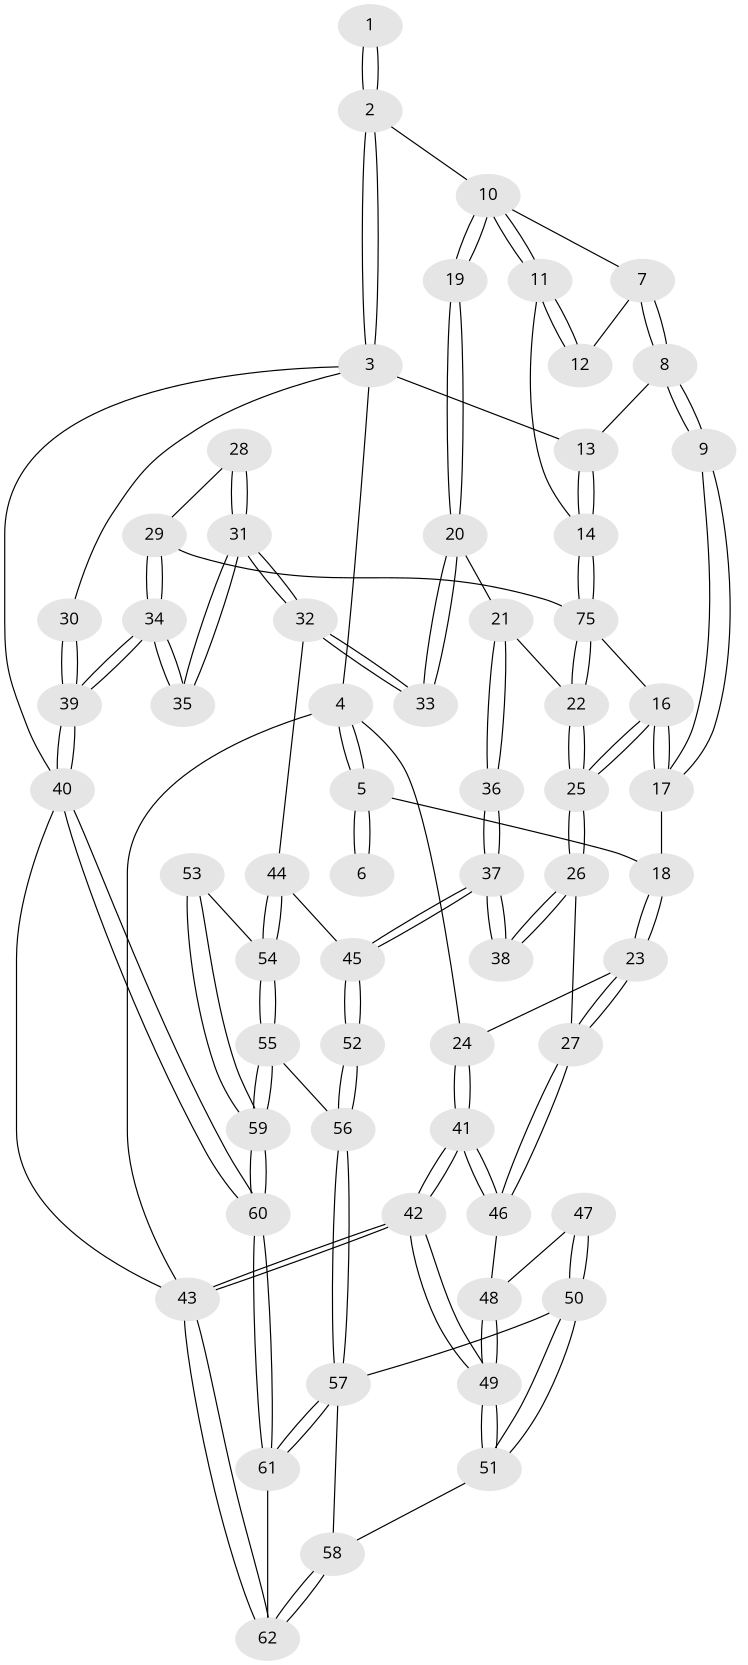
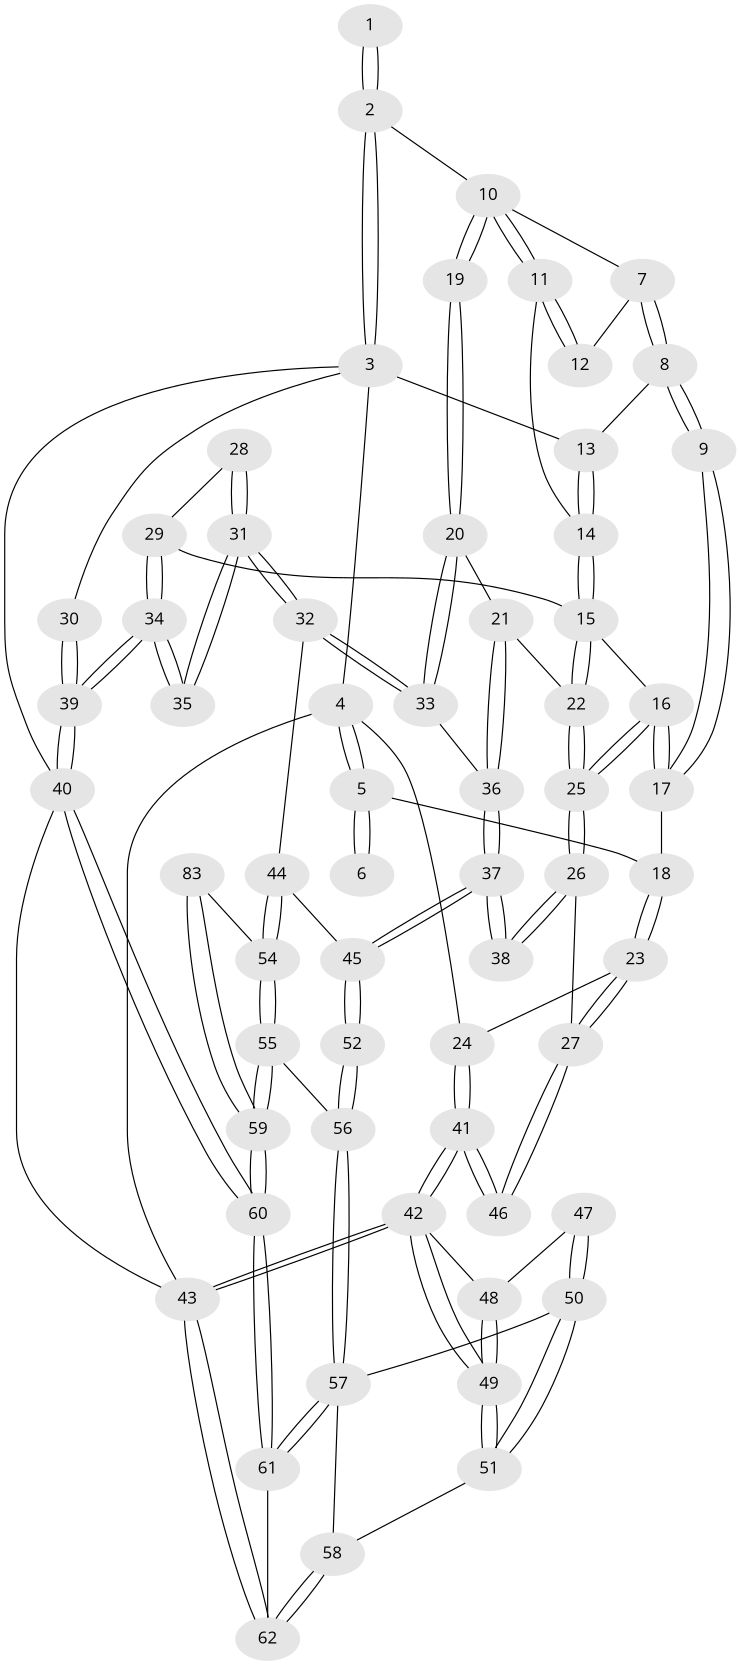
node "75": label "75" -> "15"
edge "33" -- "36": added
node "53": label "53" -> "83"
edge "46" -- "48": now "42" -- "48"
